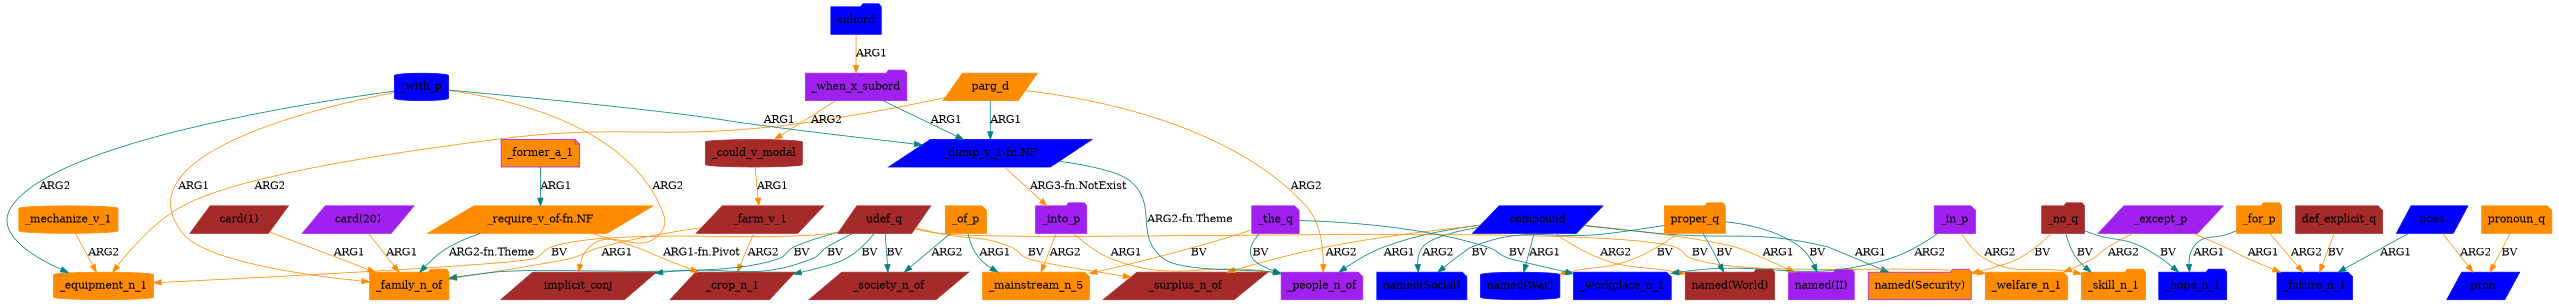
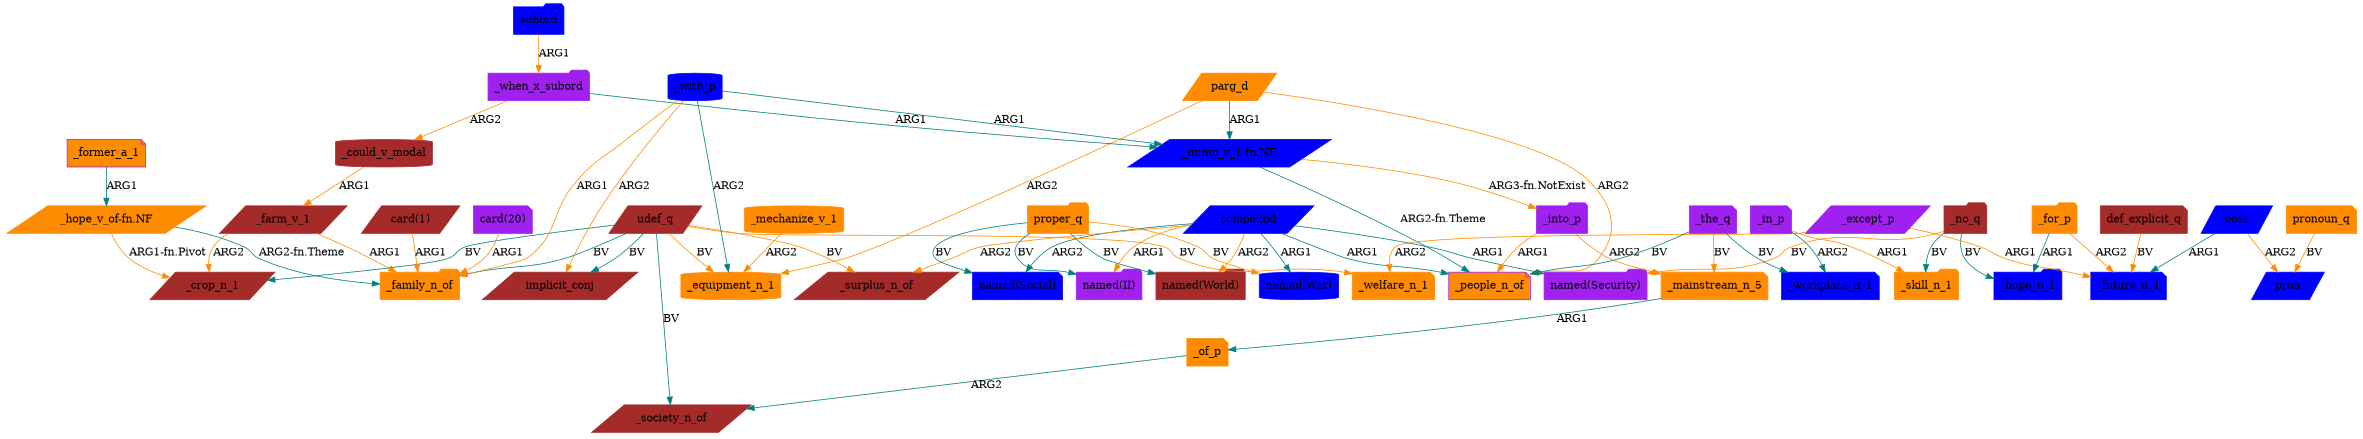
node "card(20)": shape parallelogram -> note
node "_require_v_of-fn.NF": label "_require_v_of-fn.NF" -> "_hope_v_of-fn.NF"
edge "_of_p" -> "_mainstream_n_5": reversed
edge "_in_p" -> "_skill_n_1": label "ARG2" -> "ARG1"
node "_people_n_of": fillcolor purple -> darkorange
node "named(Security)": fillcolor darkorange -> purple
